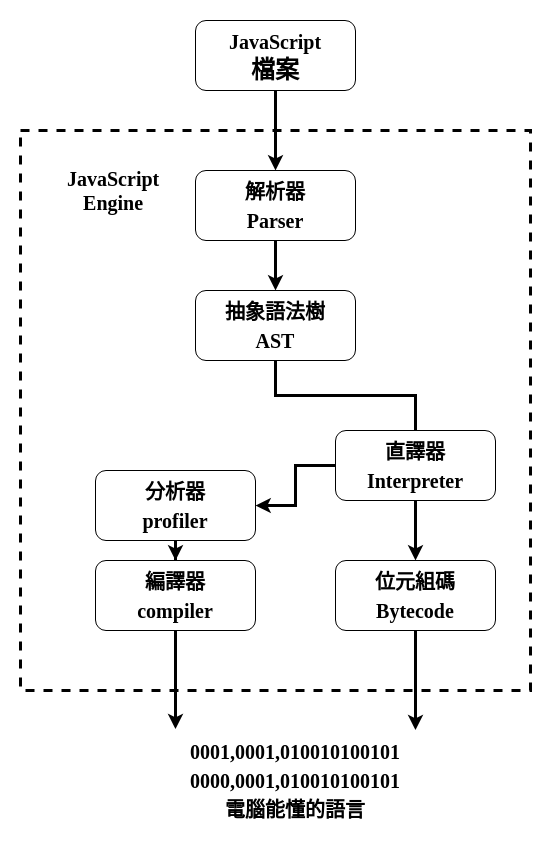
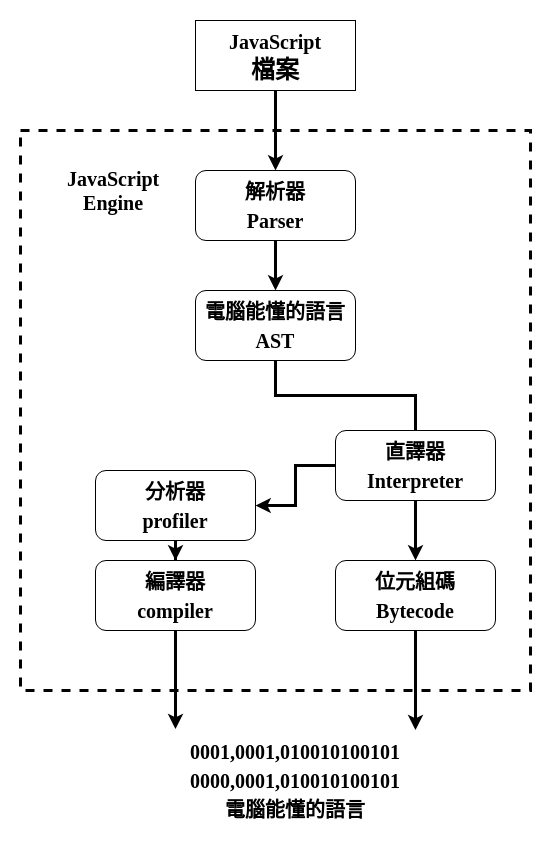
node "JavaScript 檔案": shape rounded rectangle -> rectangle
node "抽象語法樹 AST": label "抽象語法樹 AST" -> "電腦能懂的語言 AST"
